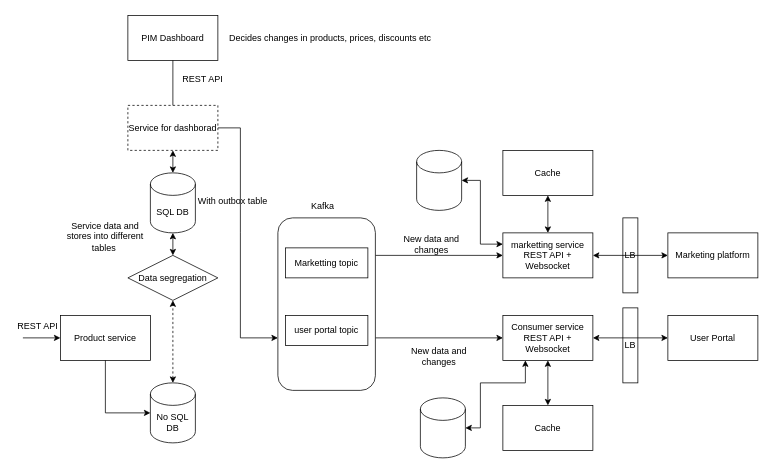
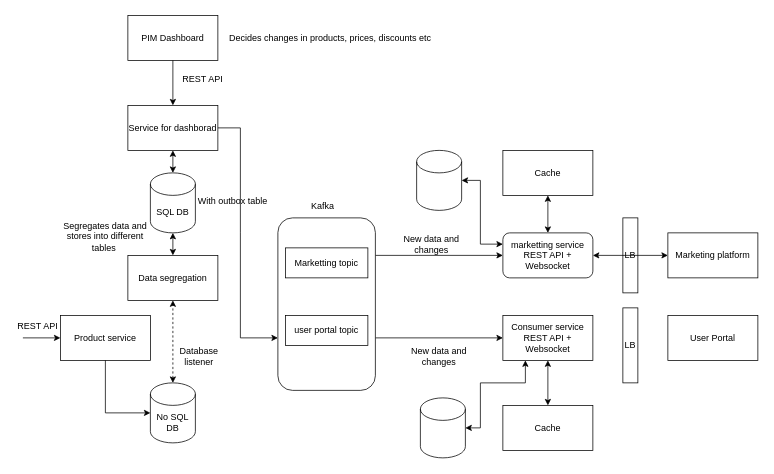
edge "PIM Dashboard" -- "Service for dashborad": arrowhead none -> classic
node "Service for dashborad": style dashed -> solid
node "Service data and stores into different tables": label "Service data and stores into different tables" -> "Segregates data and stores into different tables"
node "marketting service REST API + Websocket": shape rectangle -> rounded rectangle
node "Data segregation": shape diamond -> rectangle
edge "Consumer service REST API + Websocket" -- "User Portal": removed
node "Database listener": added
